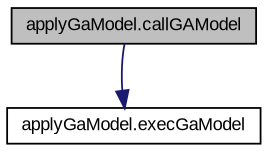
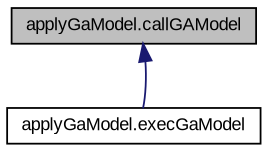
edge "applyGaModel.callGAModel" -> "applyGaModel.execGaModel": reversed
